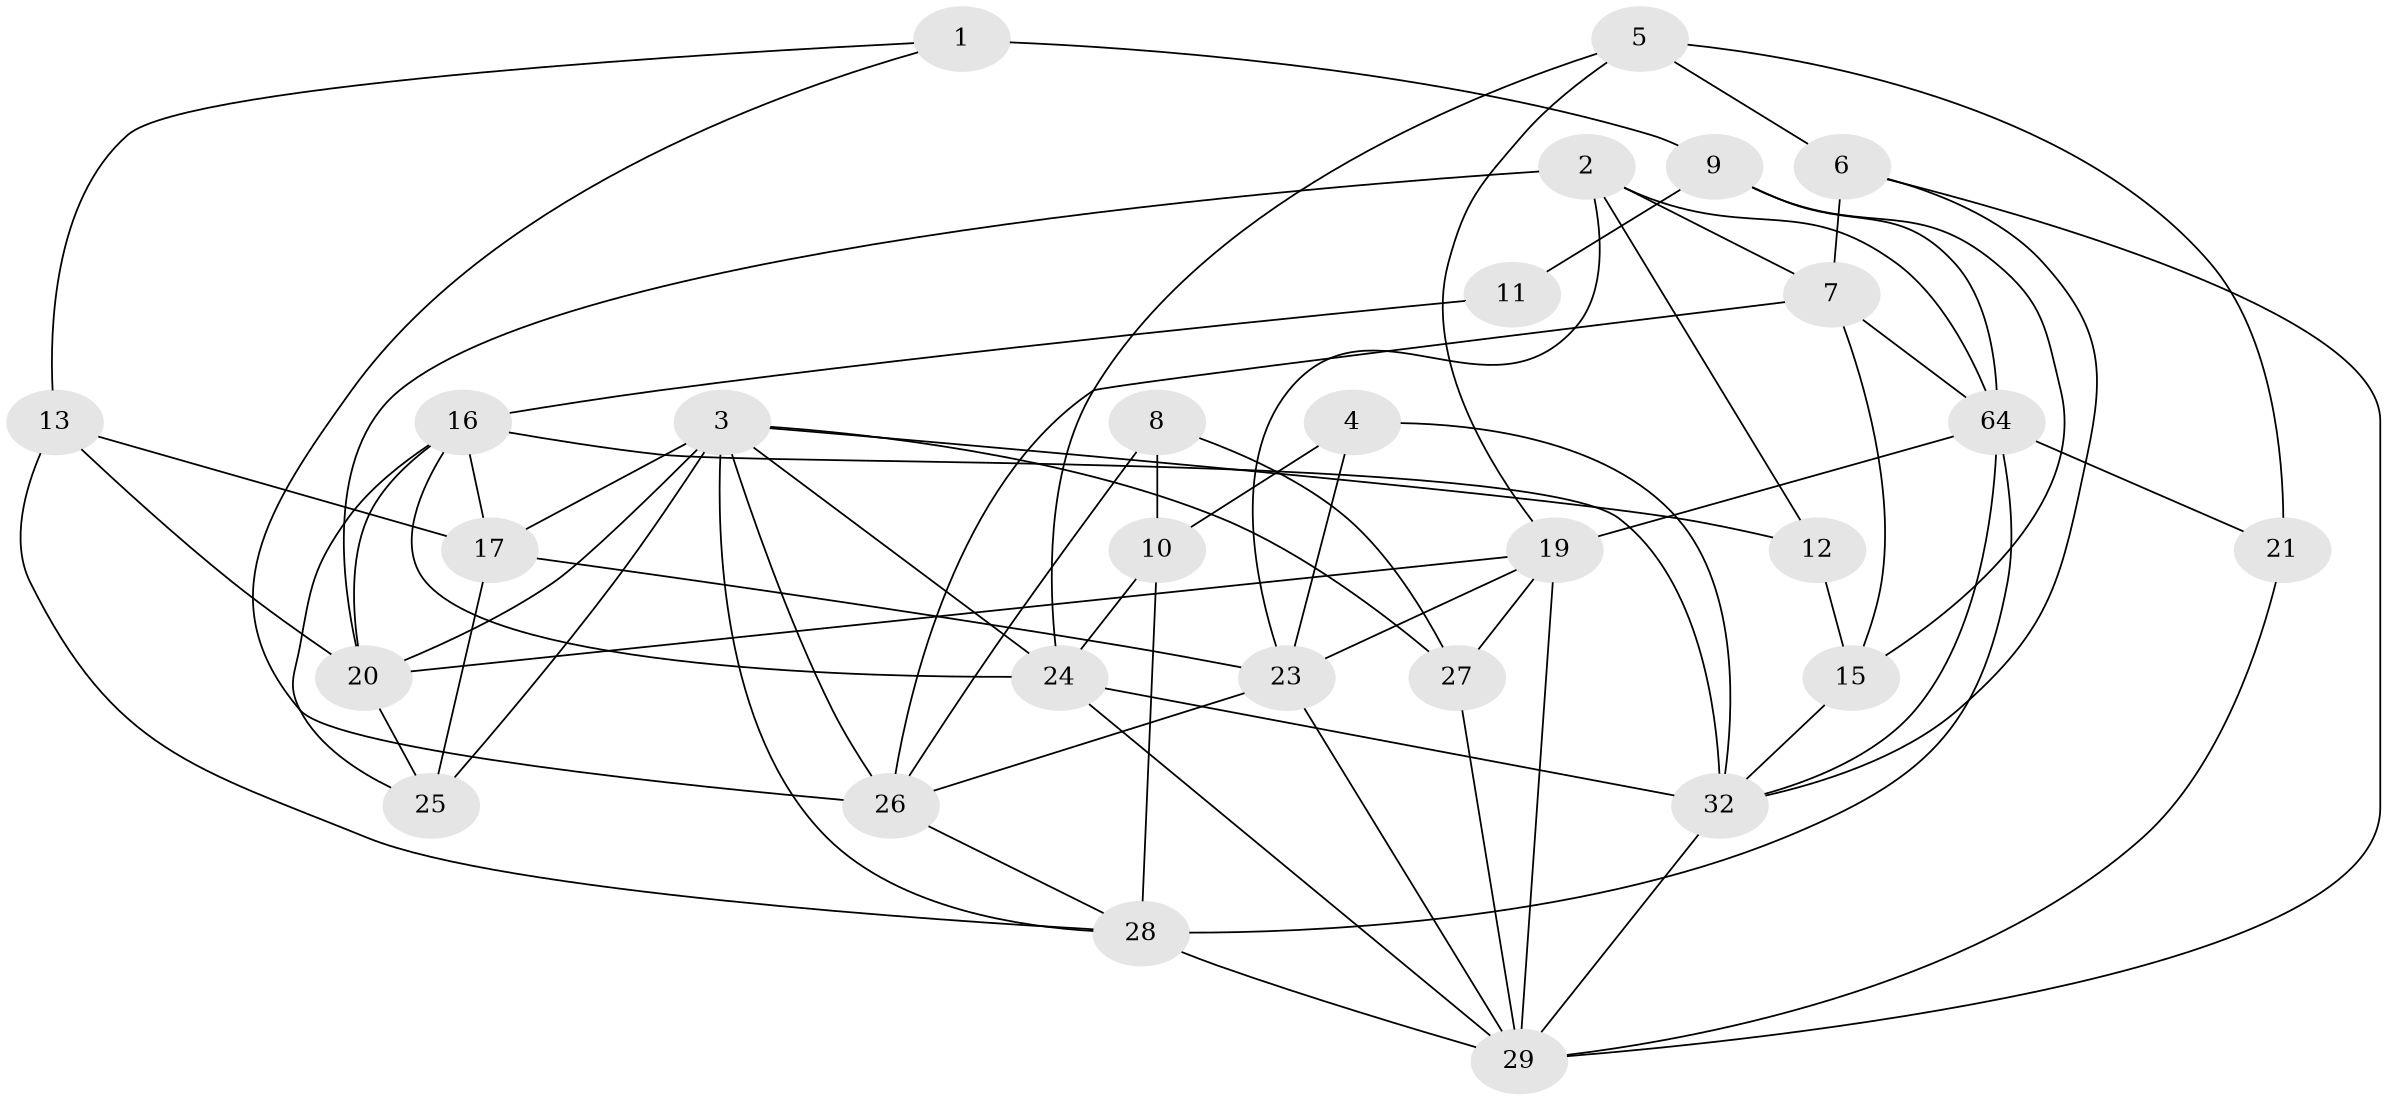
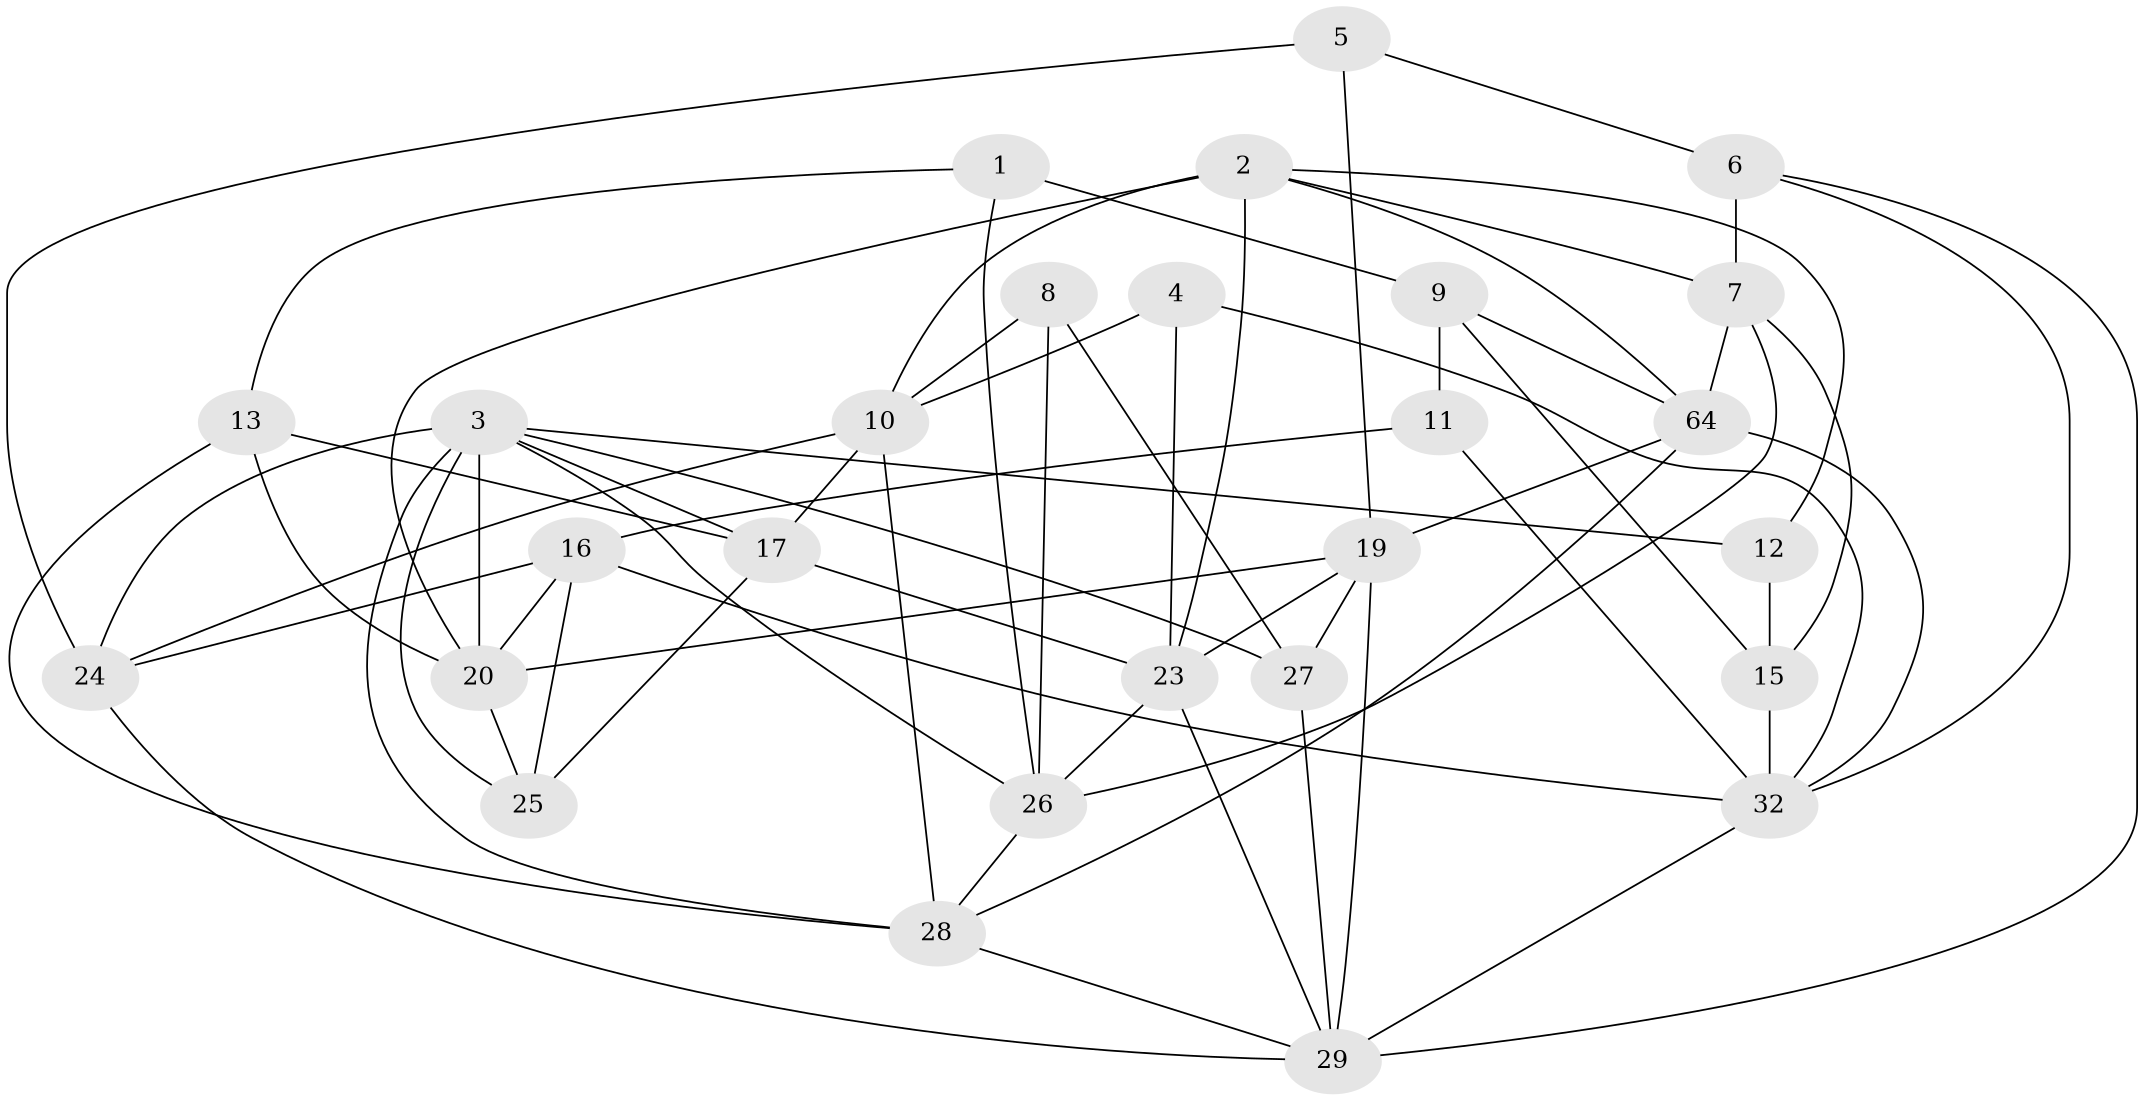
edge "2" -- "10": added
edge "16" -- "17": now "10" -- "17"
node "21": removed
edge "24" -- "32": now "11" -- "32"
